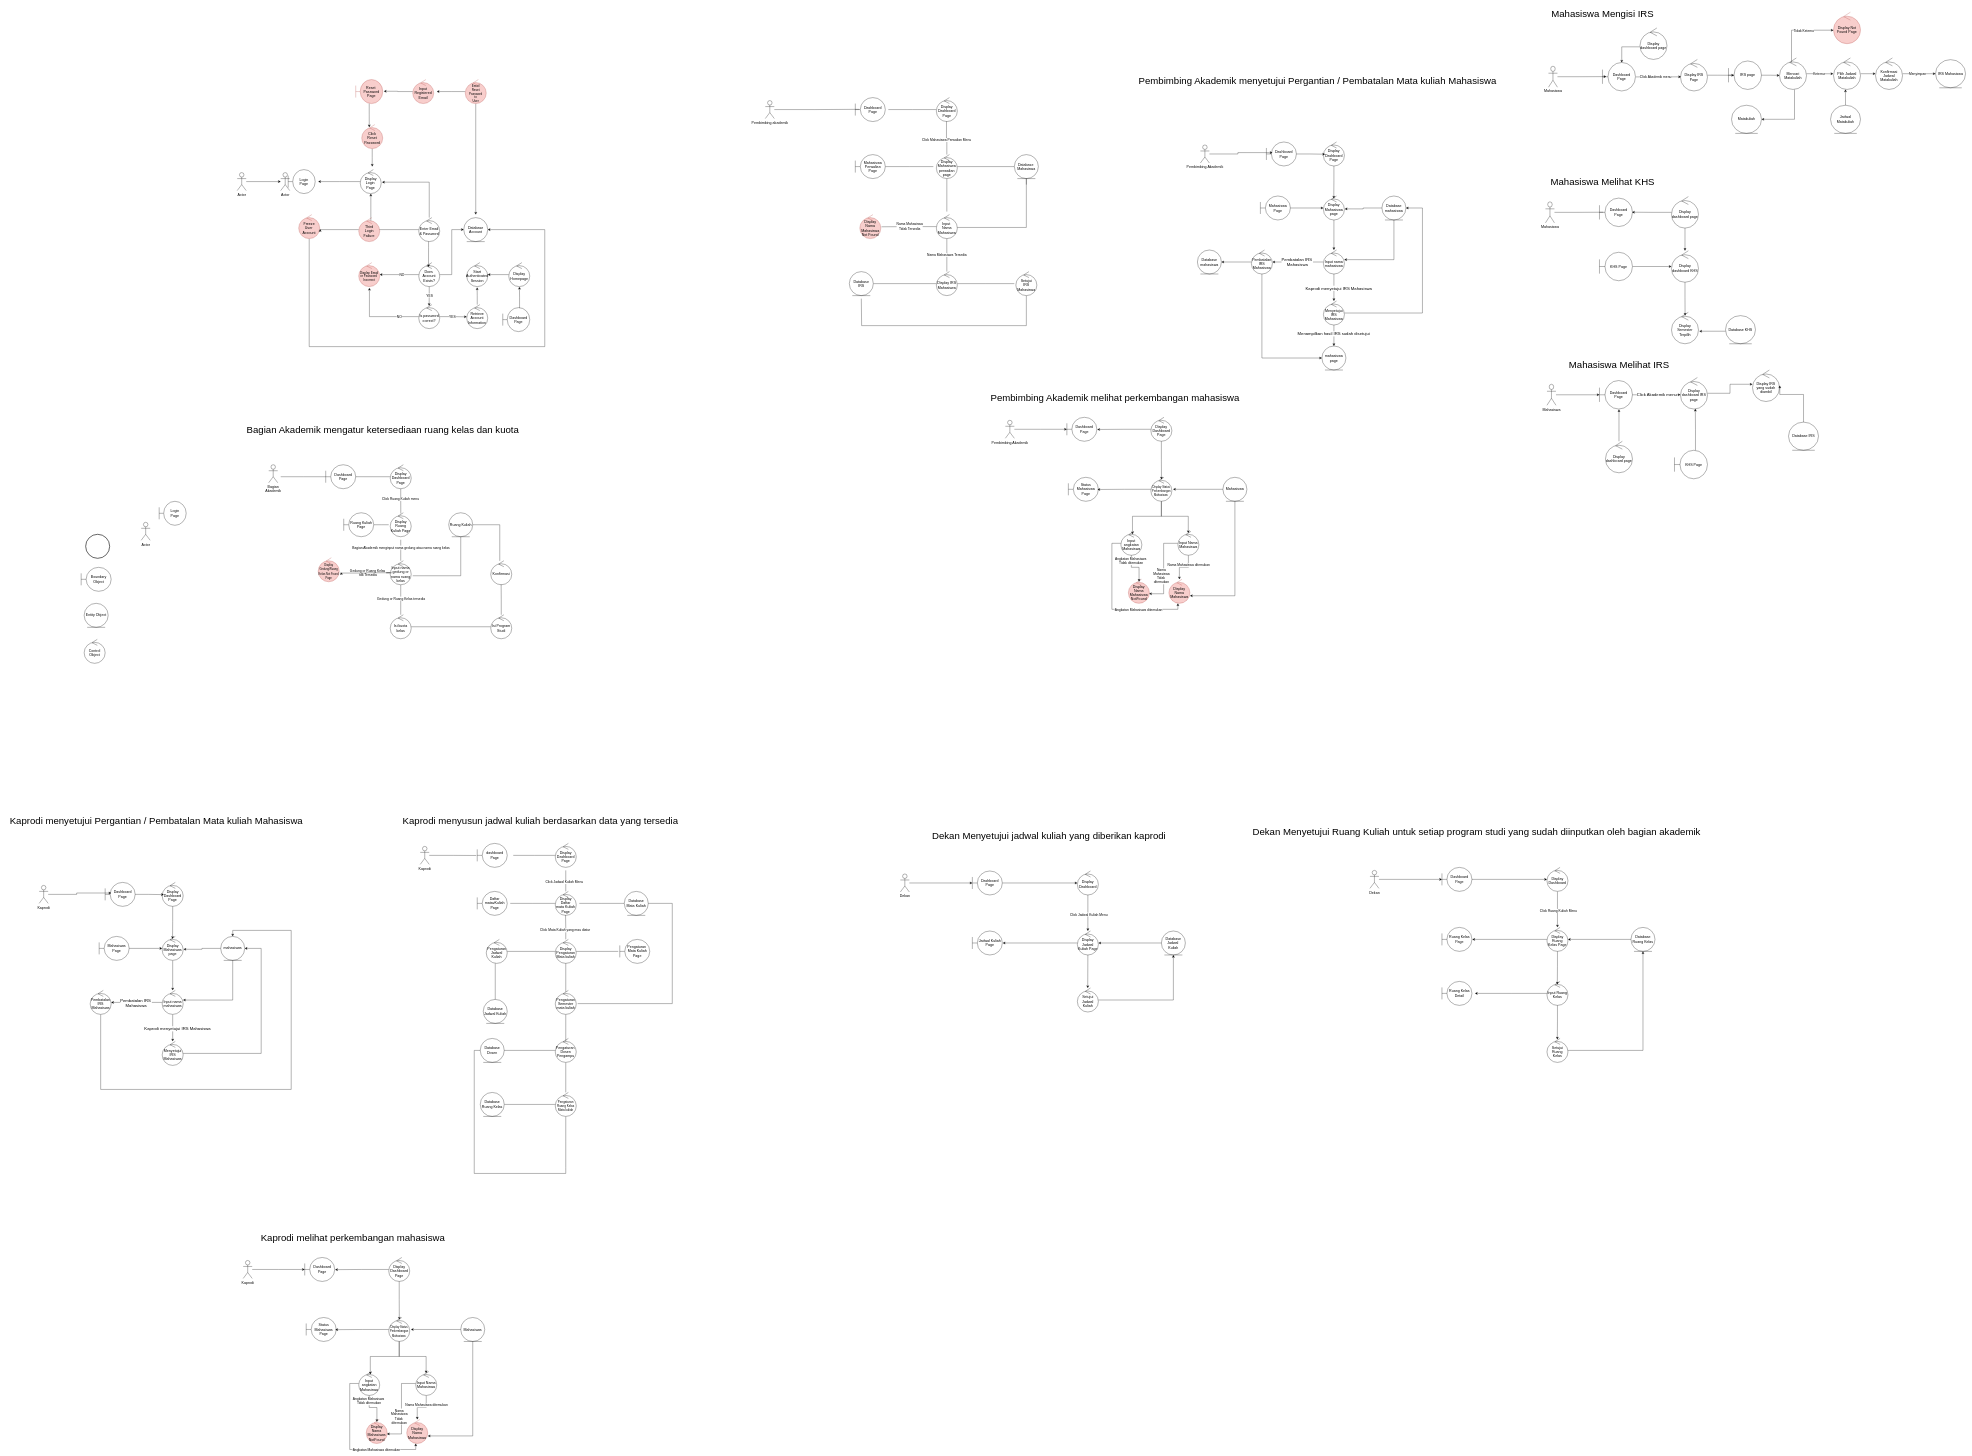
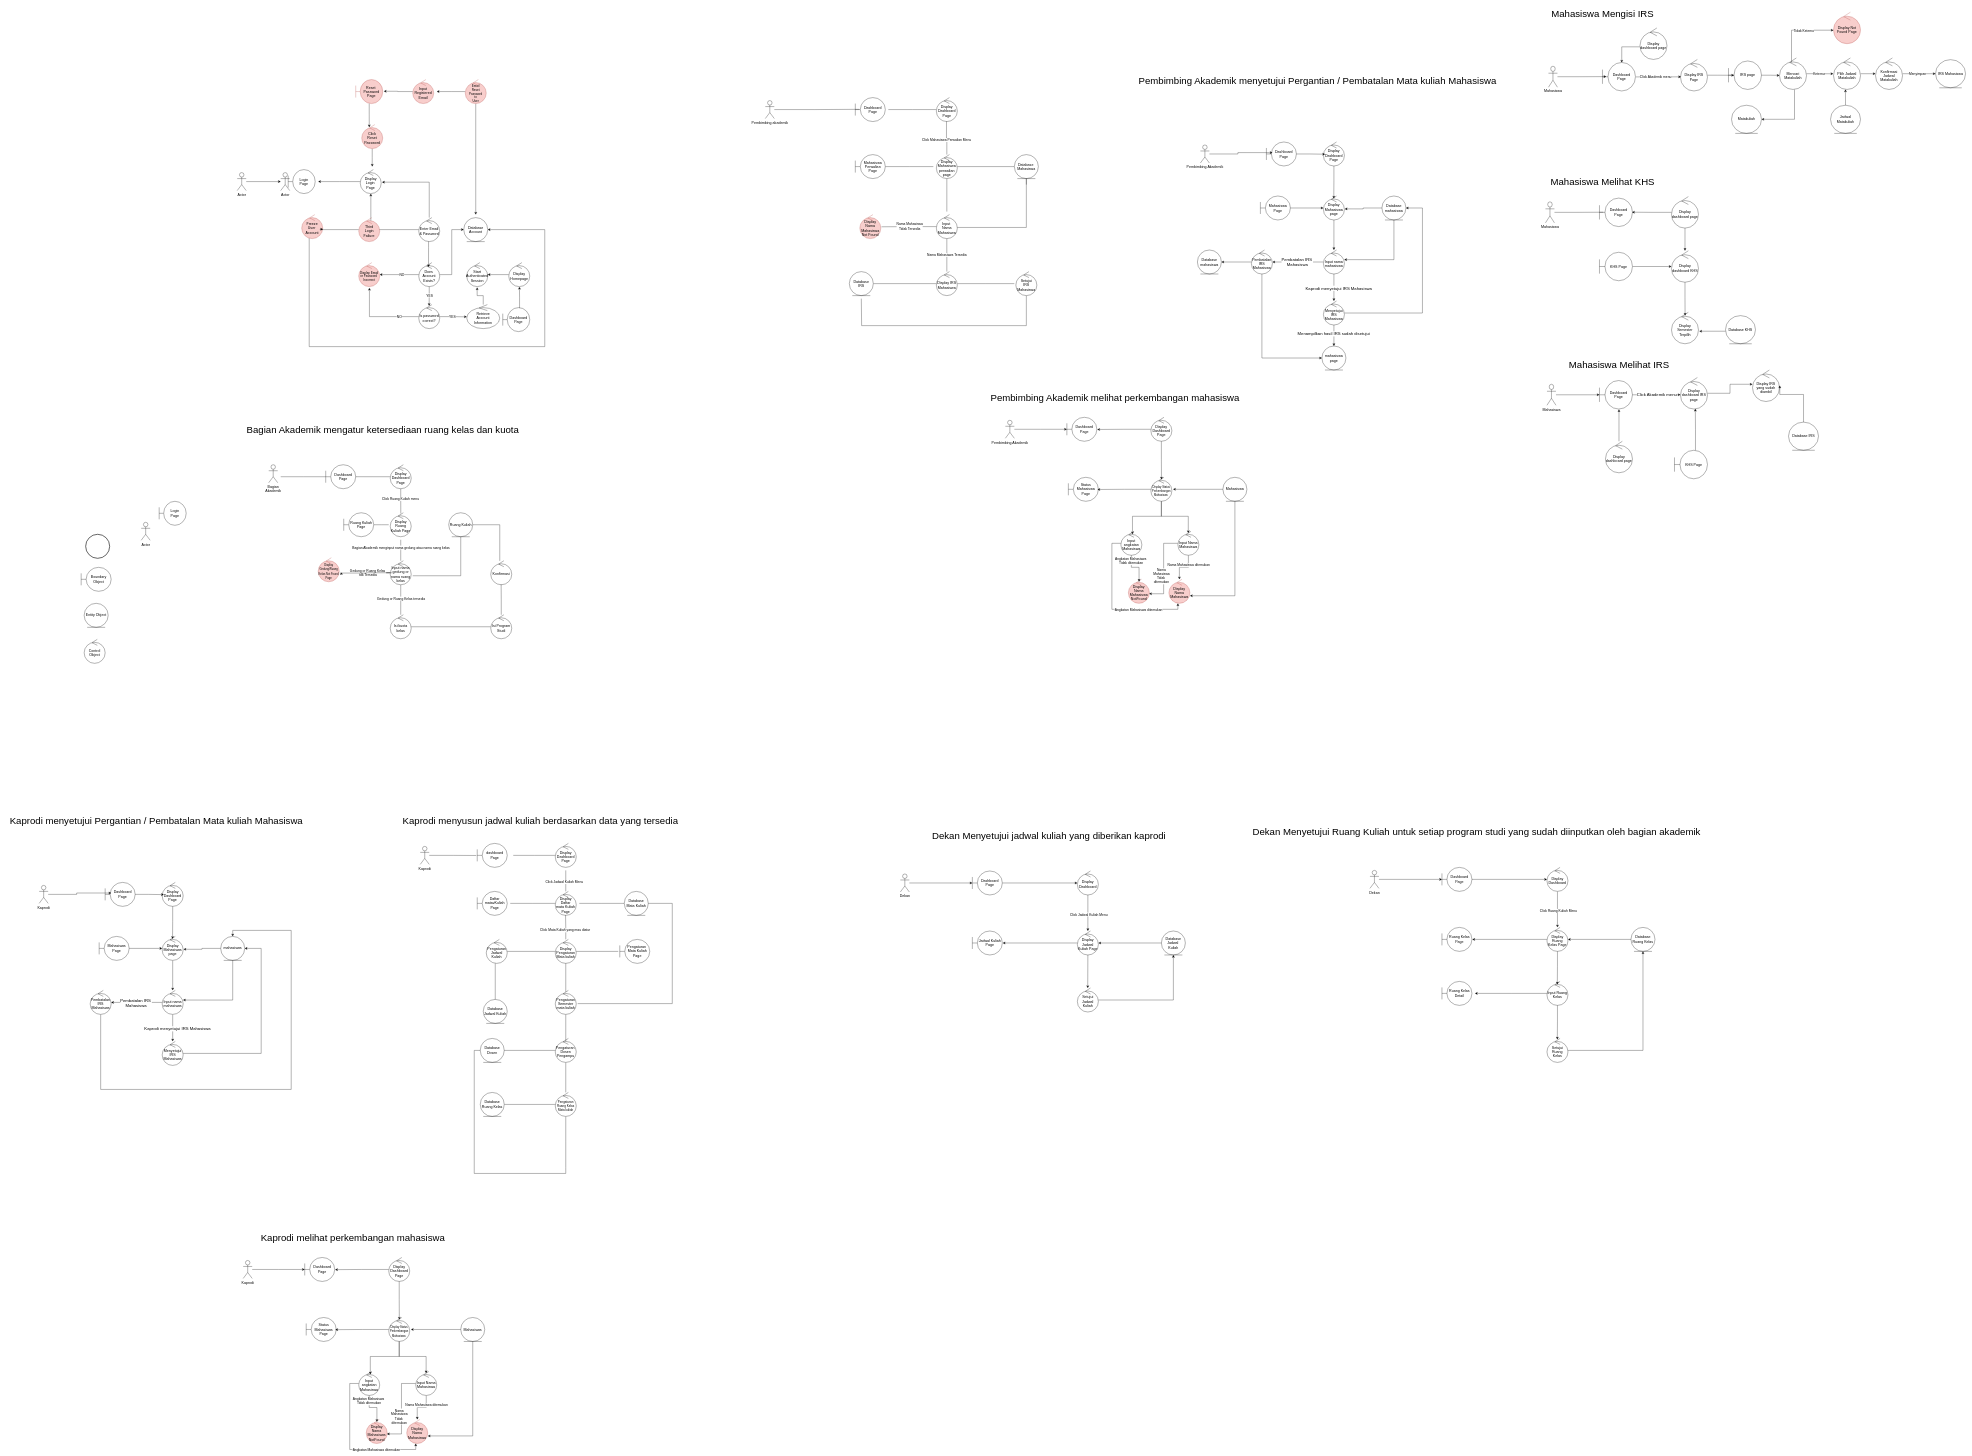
node "Freeze User Account": moved (309, 227) -> (312, 227)
node "Retrieve Account Information": size 21x24 -> 33x24
